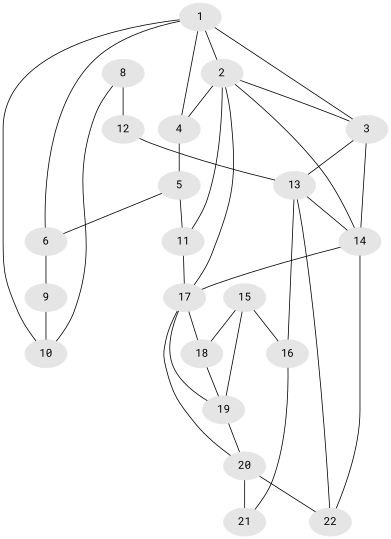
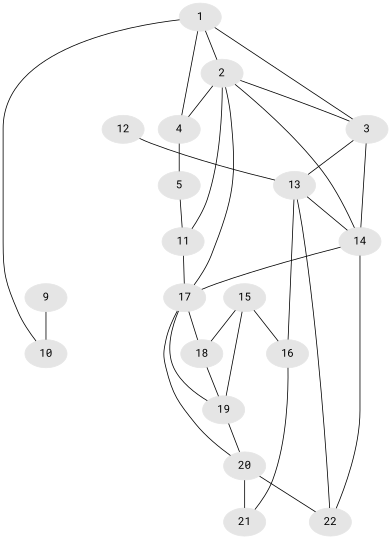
node "8": removed
node "6": removed
